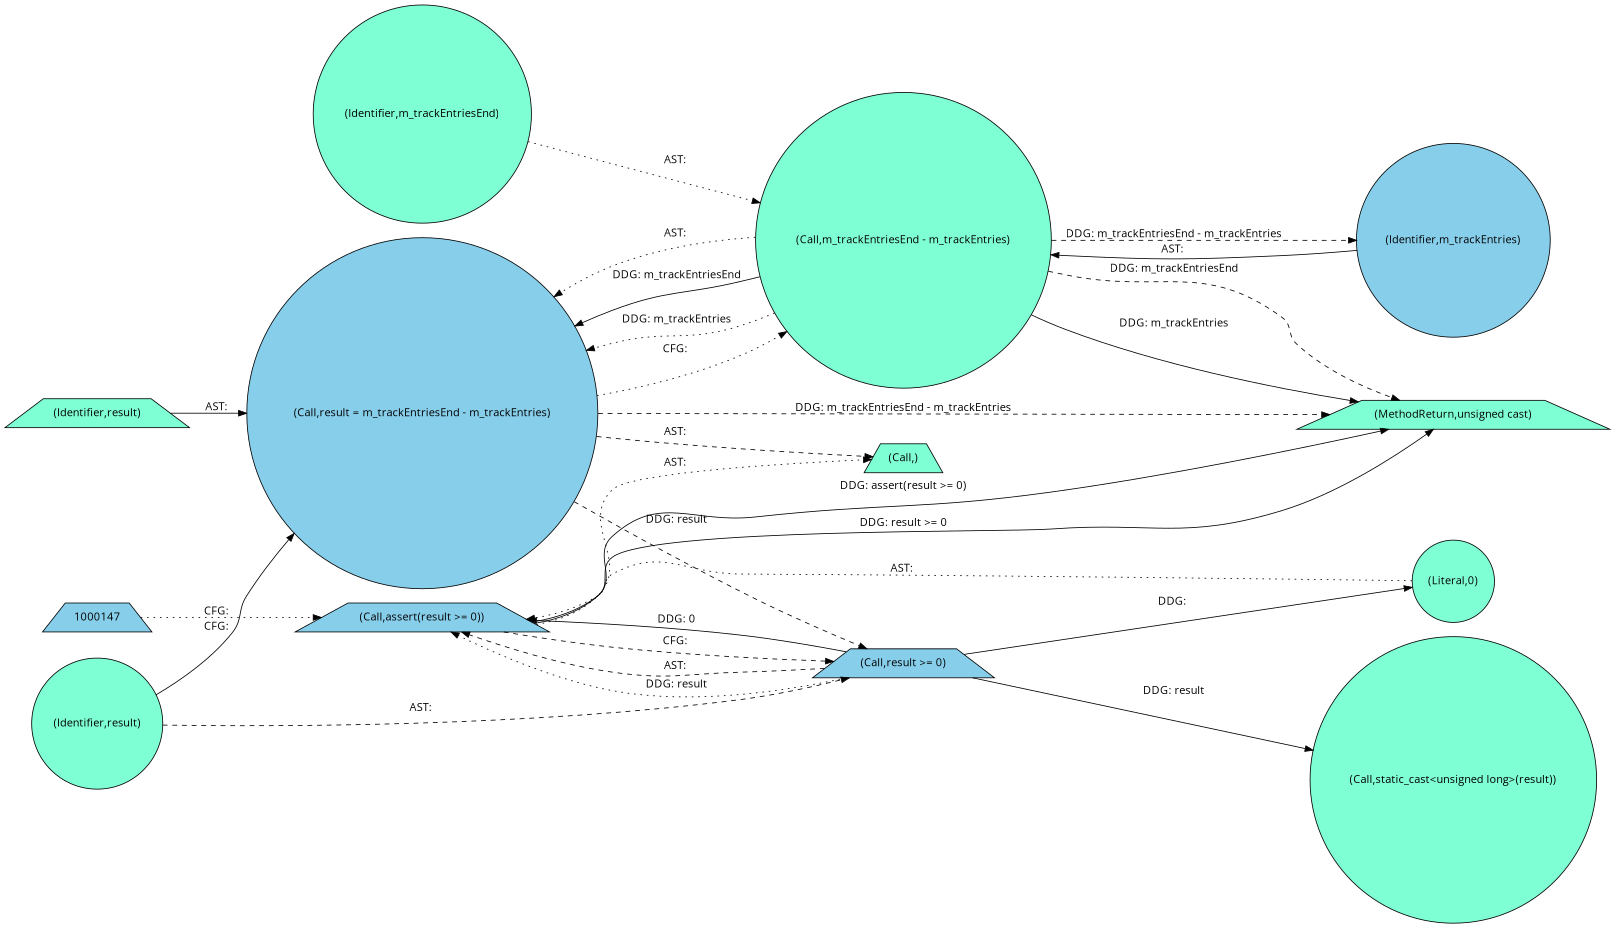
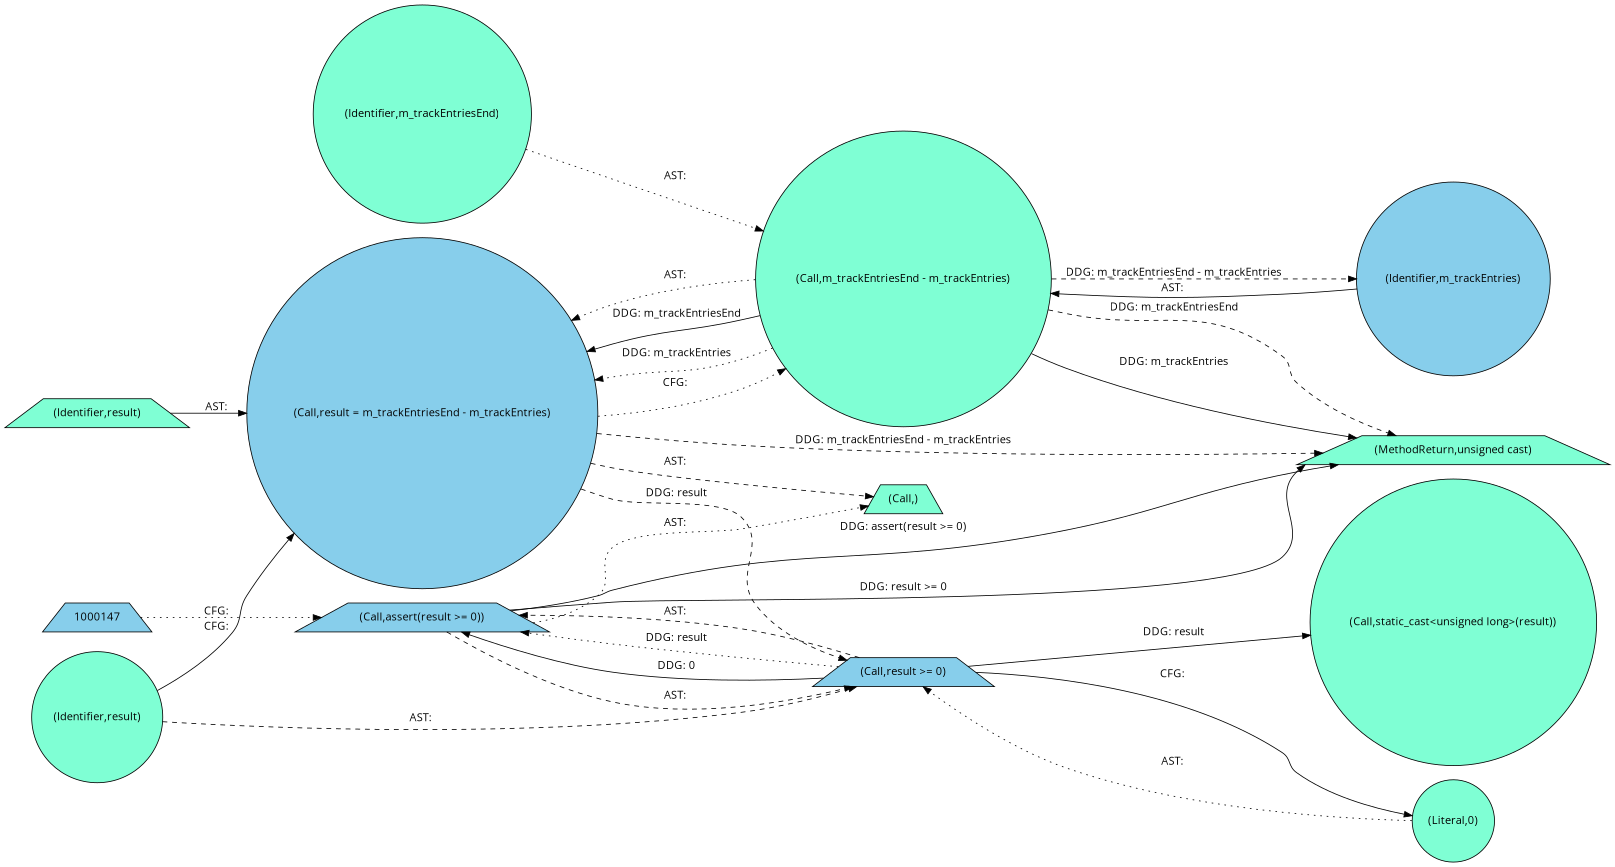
edge "(Literal,0)" -> "(Call,assert(result >= 0))": now "(Literal,0)" -> "(Call,result >= 0)"
edge "(Call,result >= 0)" -> "(Literal,0)": label "DDG: " -> "CFG: "
edge "(Call,assert(result >= 0))" -> "(Call,result >= 0)": label "CFG: " -> "AST: "
